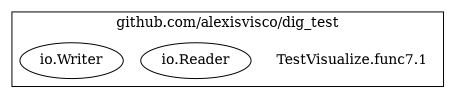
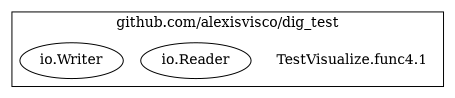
node "TestVisualize.func7.1": label "TestVisualize.func7.1" -> "TestVisualize.func4.1"
